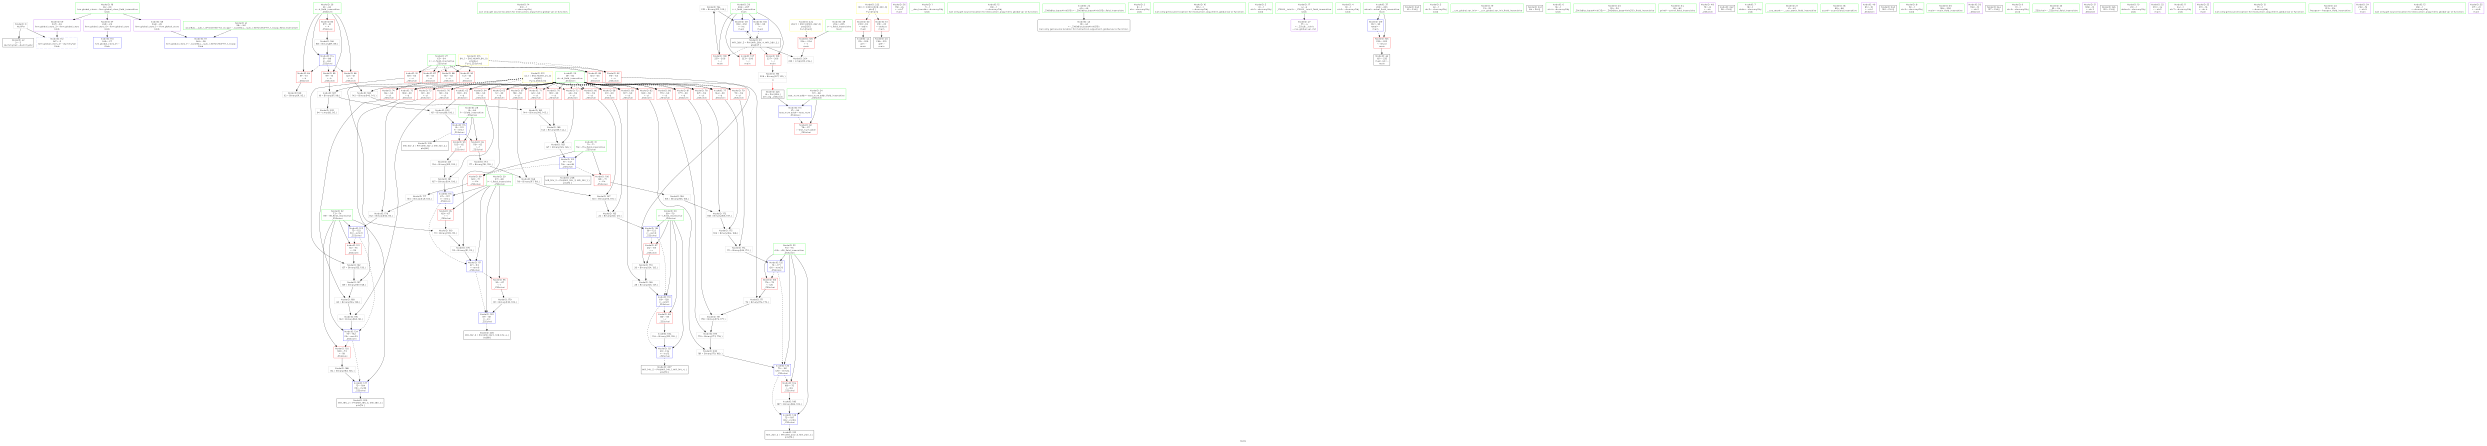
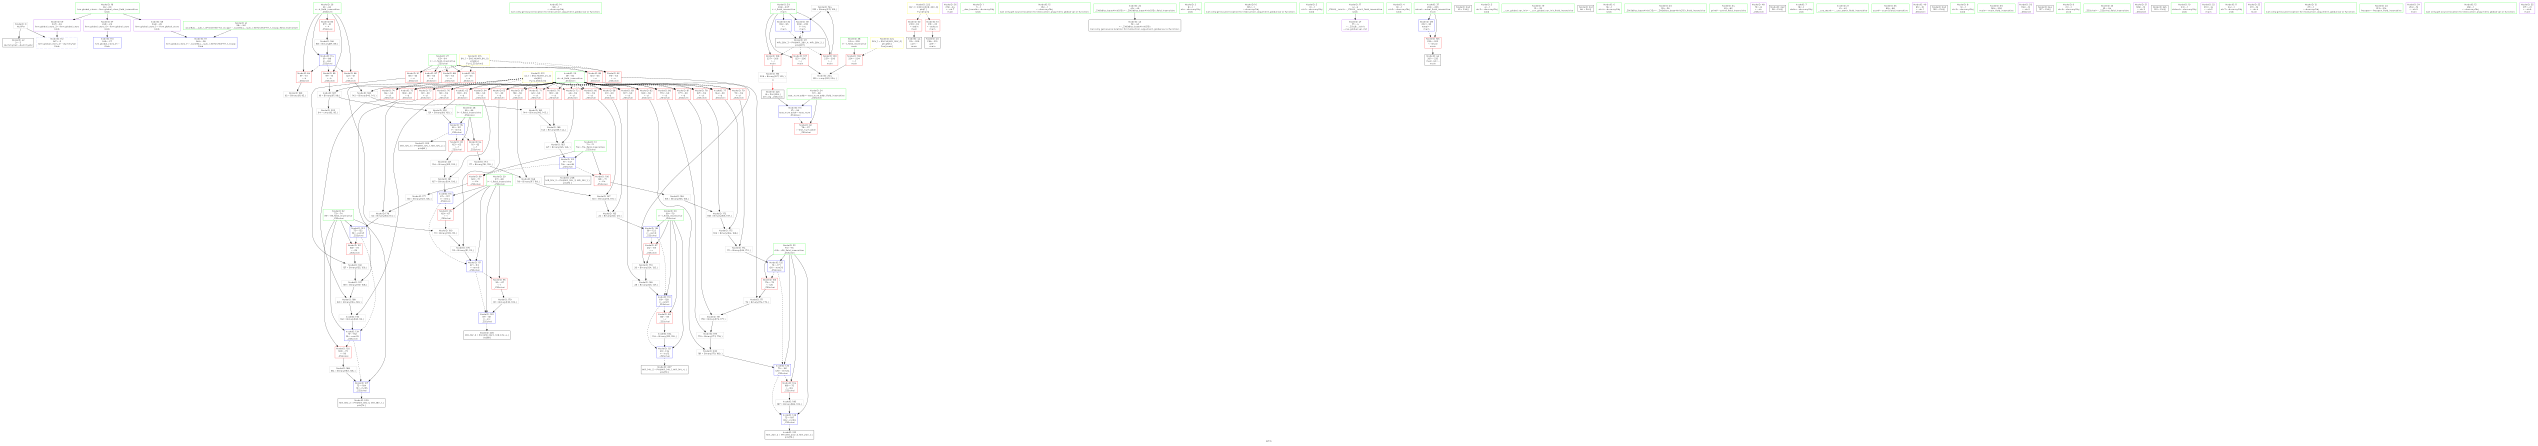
edge "NodeID: 211" -> "NodeID: 204": now "NodeID: 107" -> "NodeID: 204"
